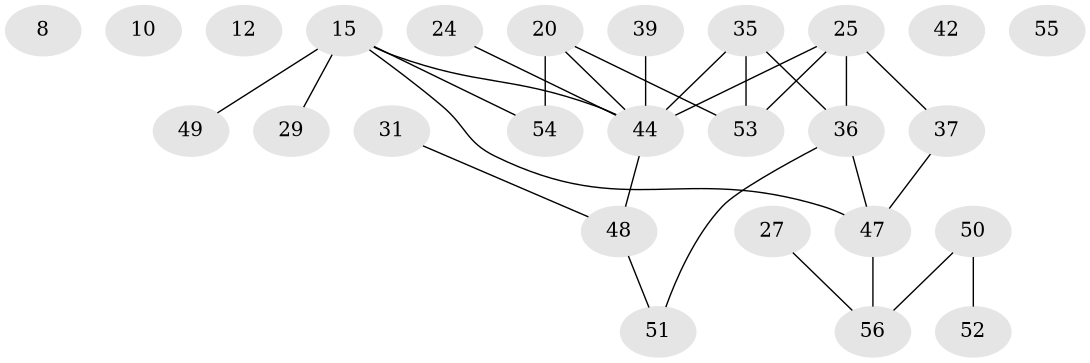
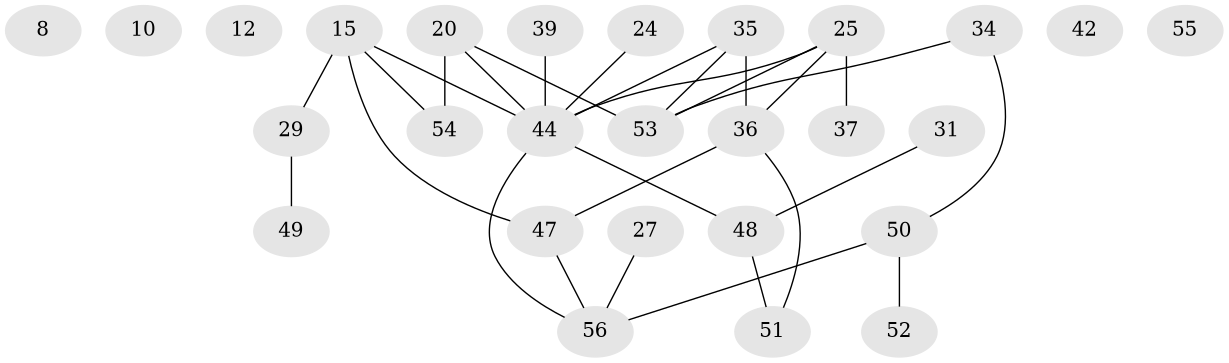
node "34": added
edge "15" -- "49": now "29" -- "49"
edge "37" -- "47": removed
edge "44" -- "56": added
